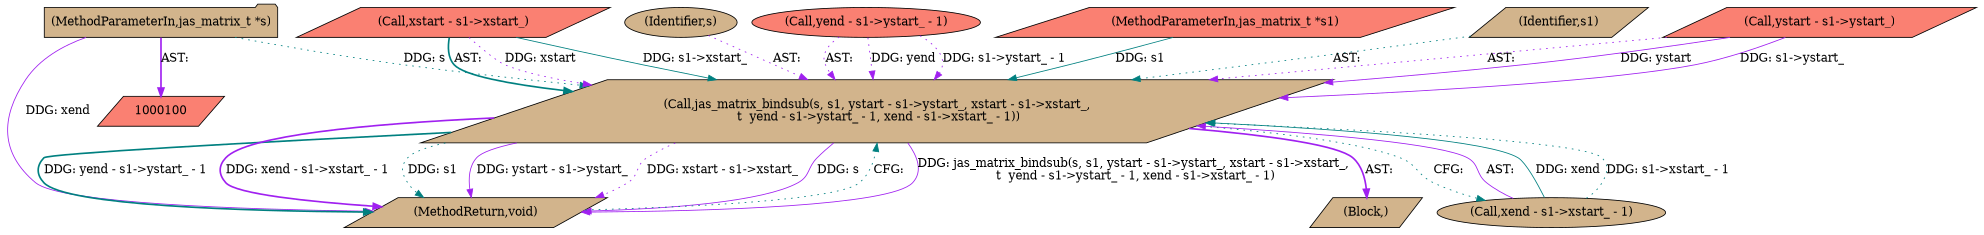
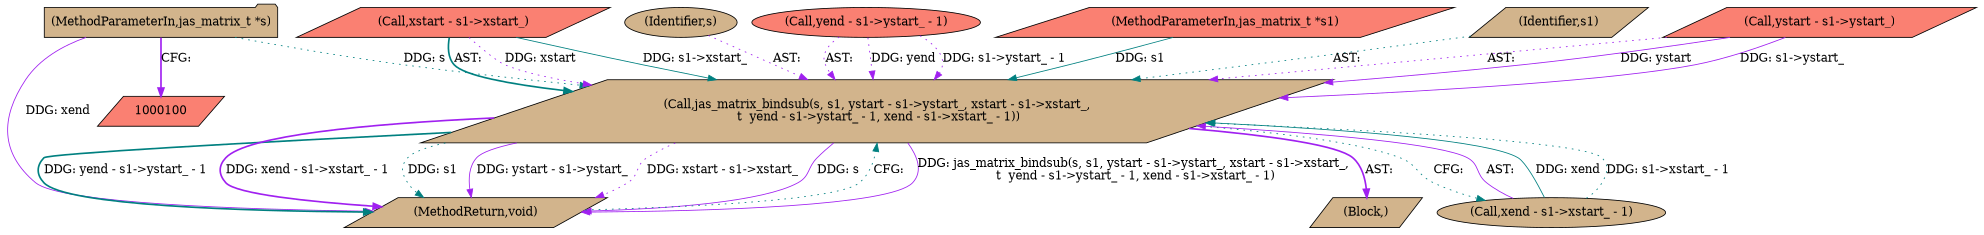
edge "(MethodParameterIn,jas_matrix_t *s)" -> "1000100": label "AST: " -> "CFG: "
